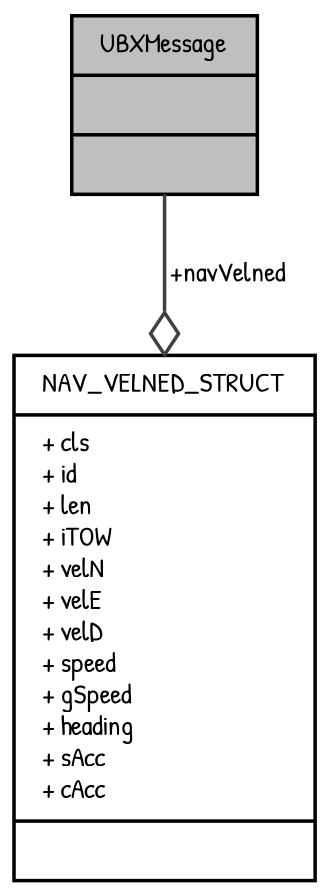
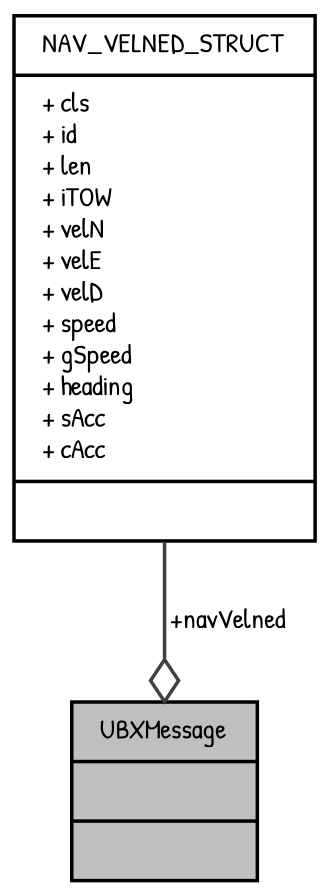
edge "UBXMessage" -> "NAV_VELNED_STRUCT": reversed
